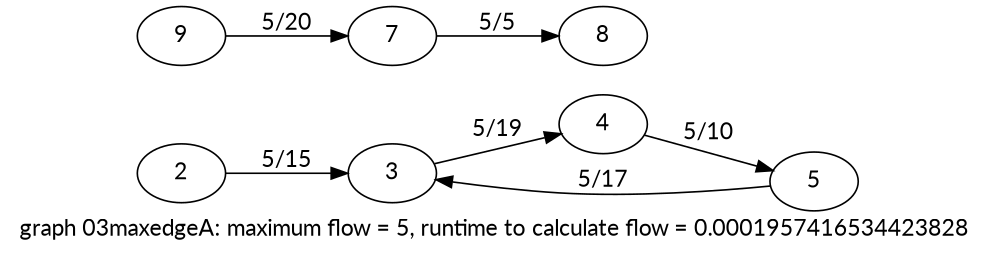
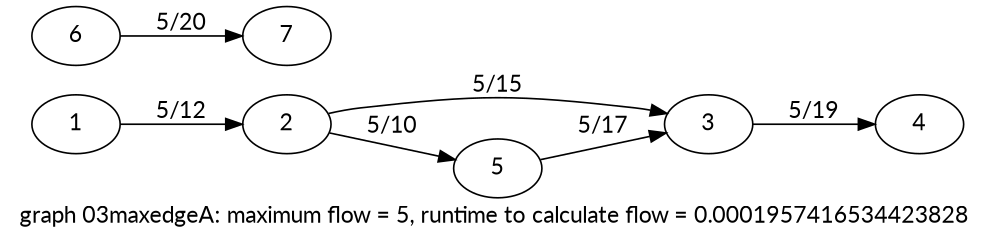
node "9": label "9" -> "6"
node "8": removed
node "1": added
edge "4" -> "5": now "2" -> "5"
